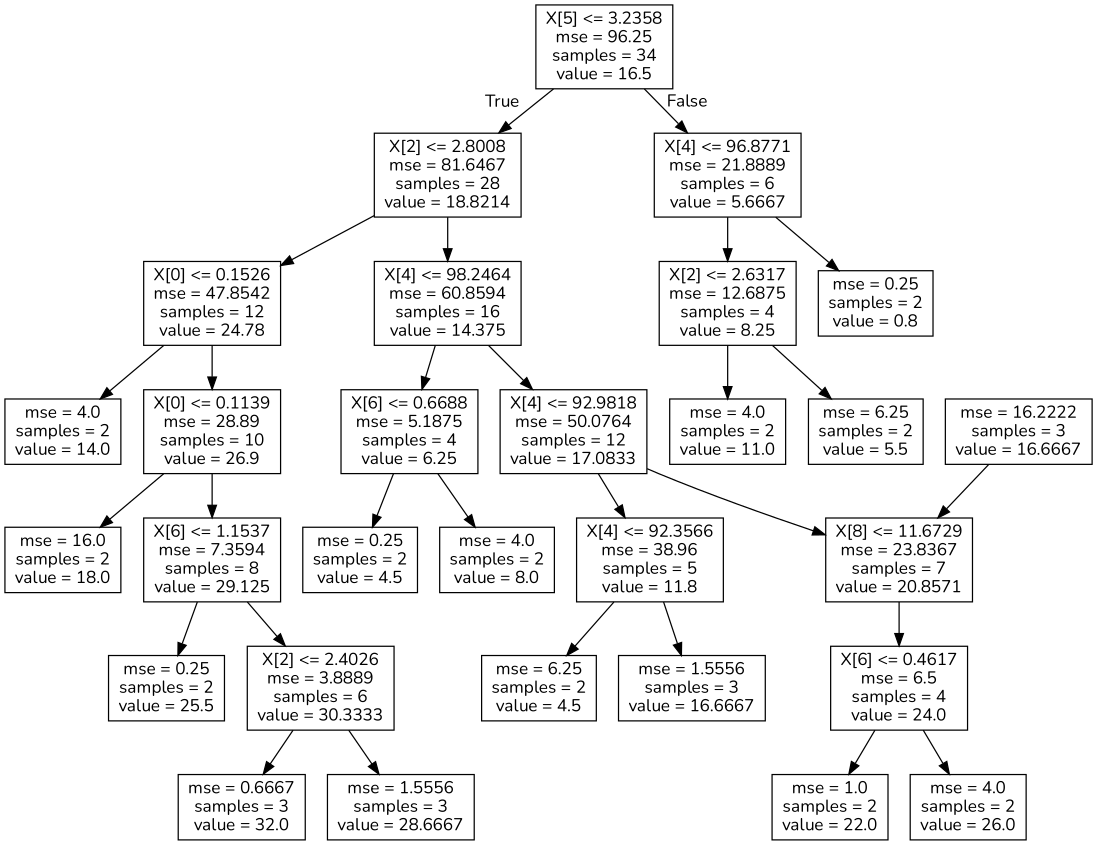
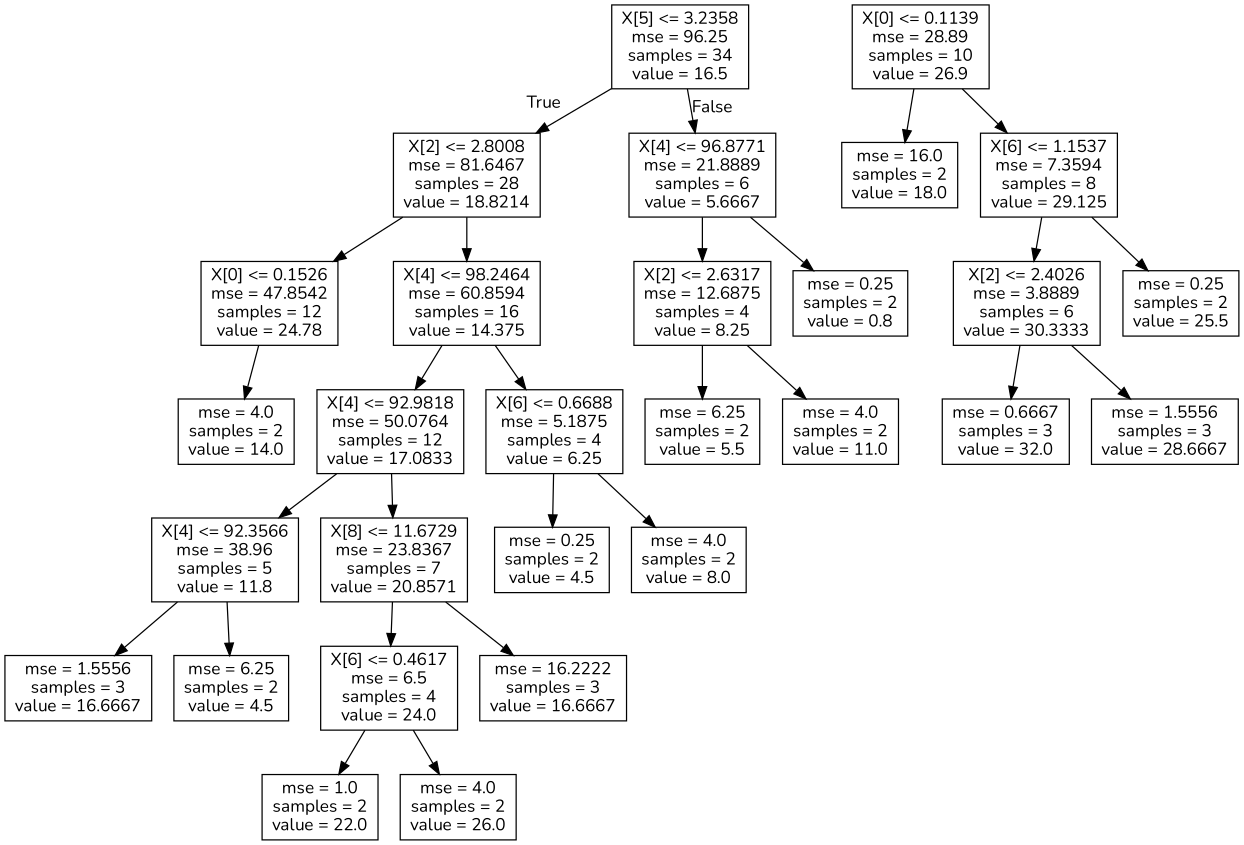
edge "X[0] <= 0.1526 mse = 47.8542 samples = 12 value = 24.78" -> "X[0] <= 0.1139 mse = 28.89 samples = 10 value = 26.9": removed
edge "mse = 16.2222 samples = 3 value = 16.6667" -> "X[8] <= 11.6729 mse = 23.8367 samples = 7 value = 20.8571": reversed
